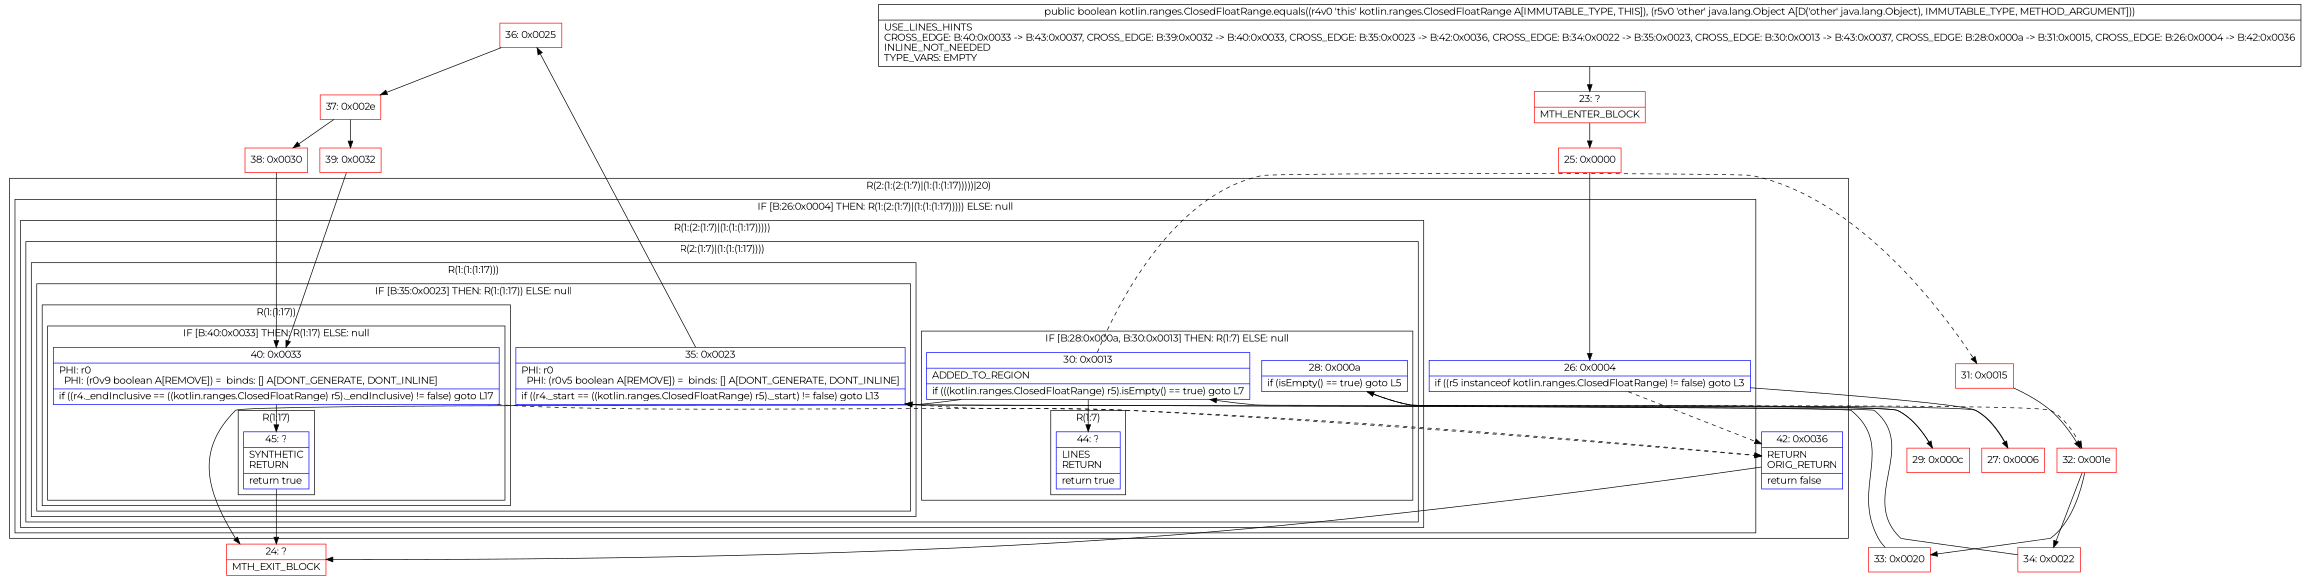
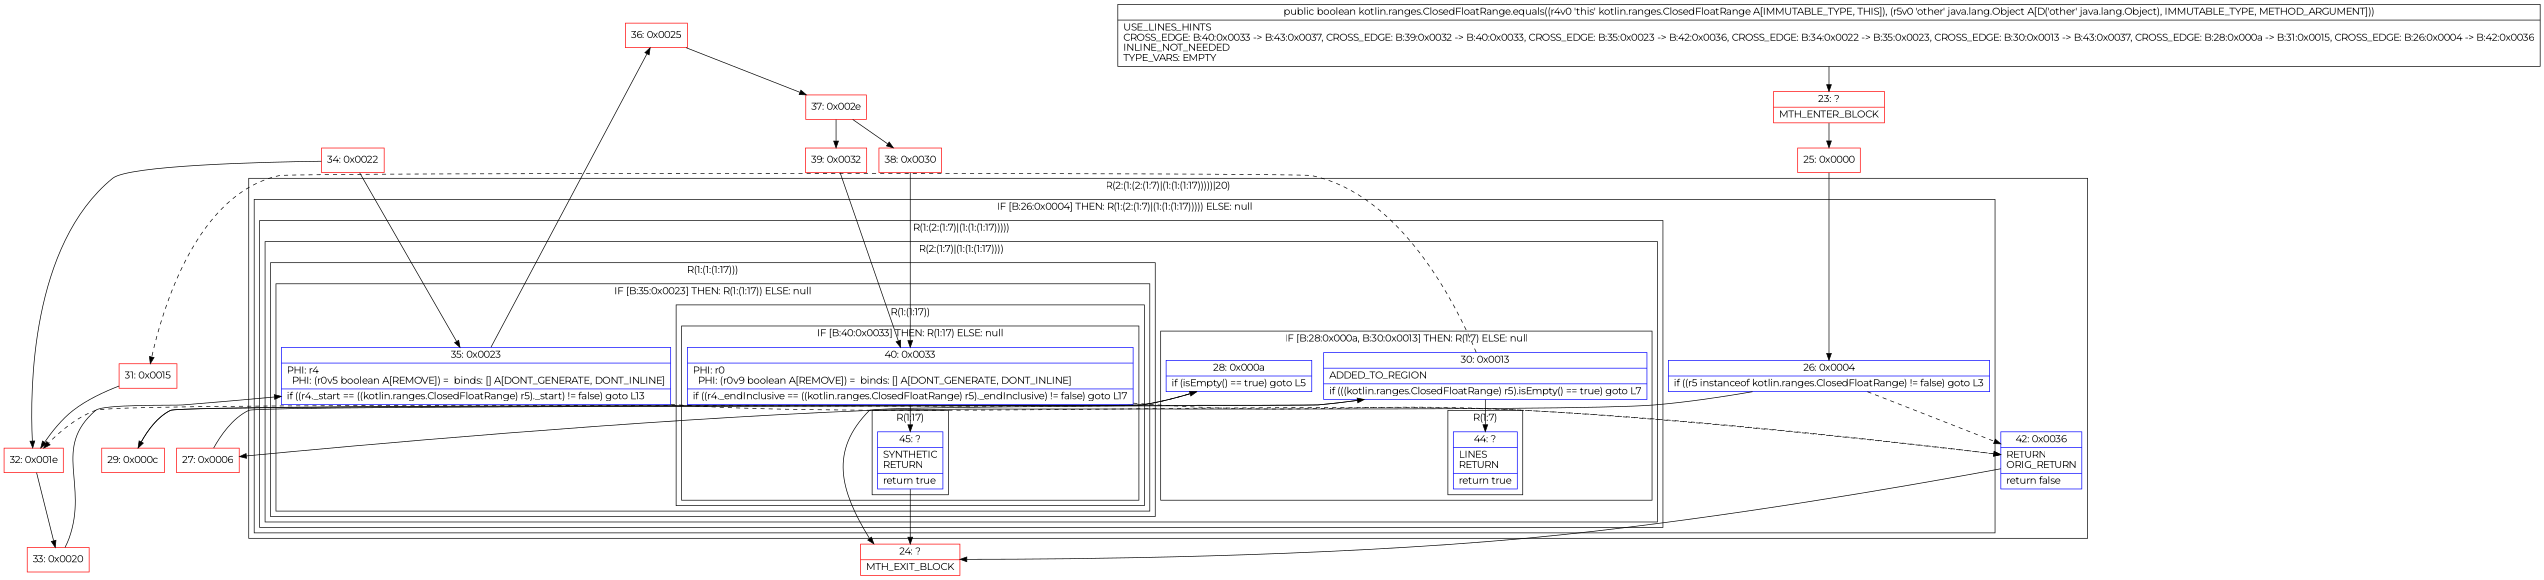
node "35: 0x0023": text "PHI: r0" -> "PHI: r4"
edge "32: 0x001e" -> "34: 0x0022": reversed
